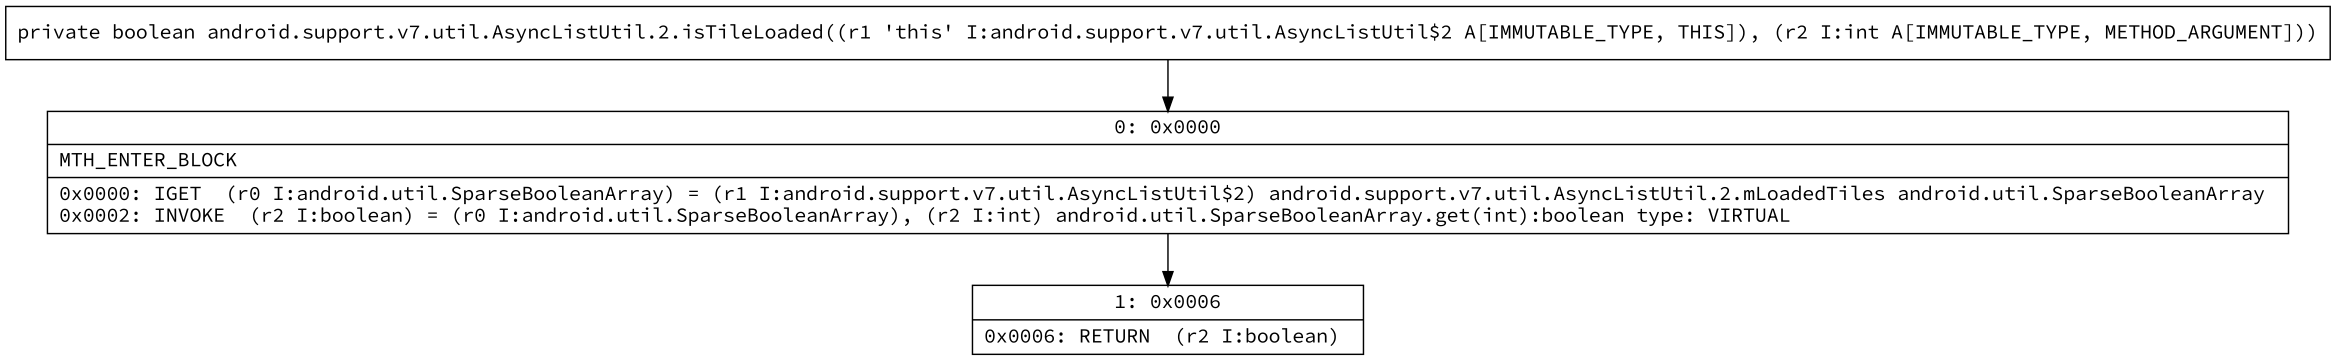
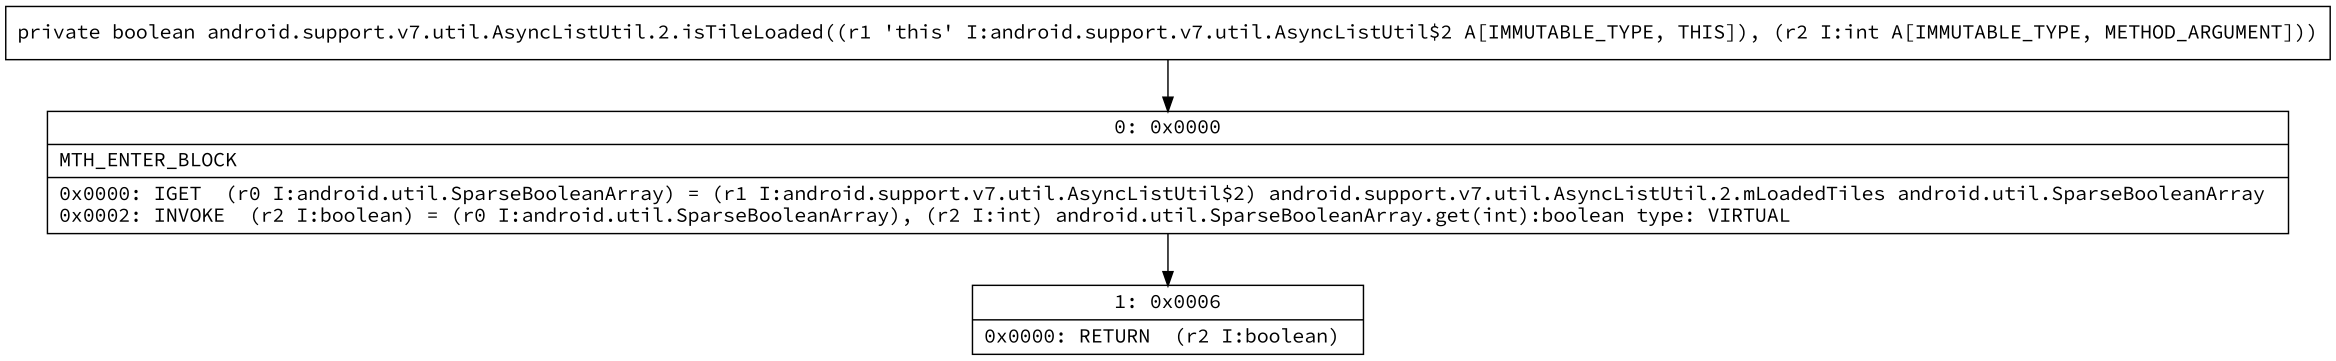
node "1: 0x0006": text "0x0006: RETURN  (r2 I:boolean)" -> "0x0000: RETURN  (r2 I:boolean)"
